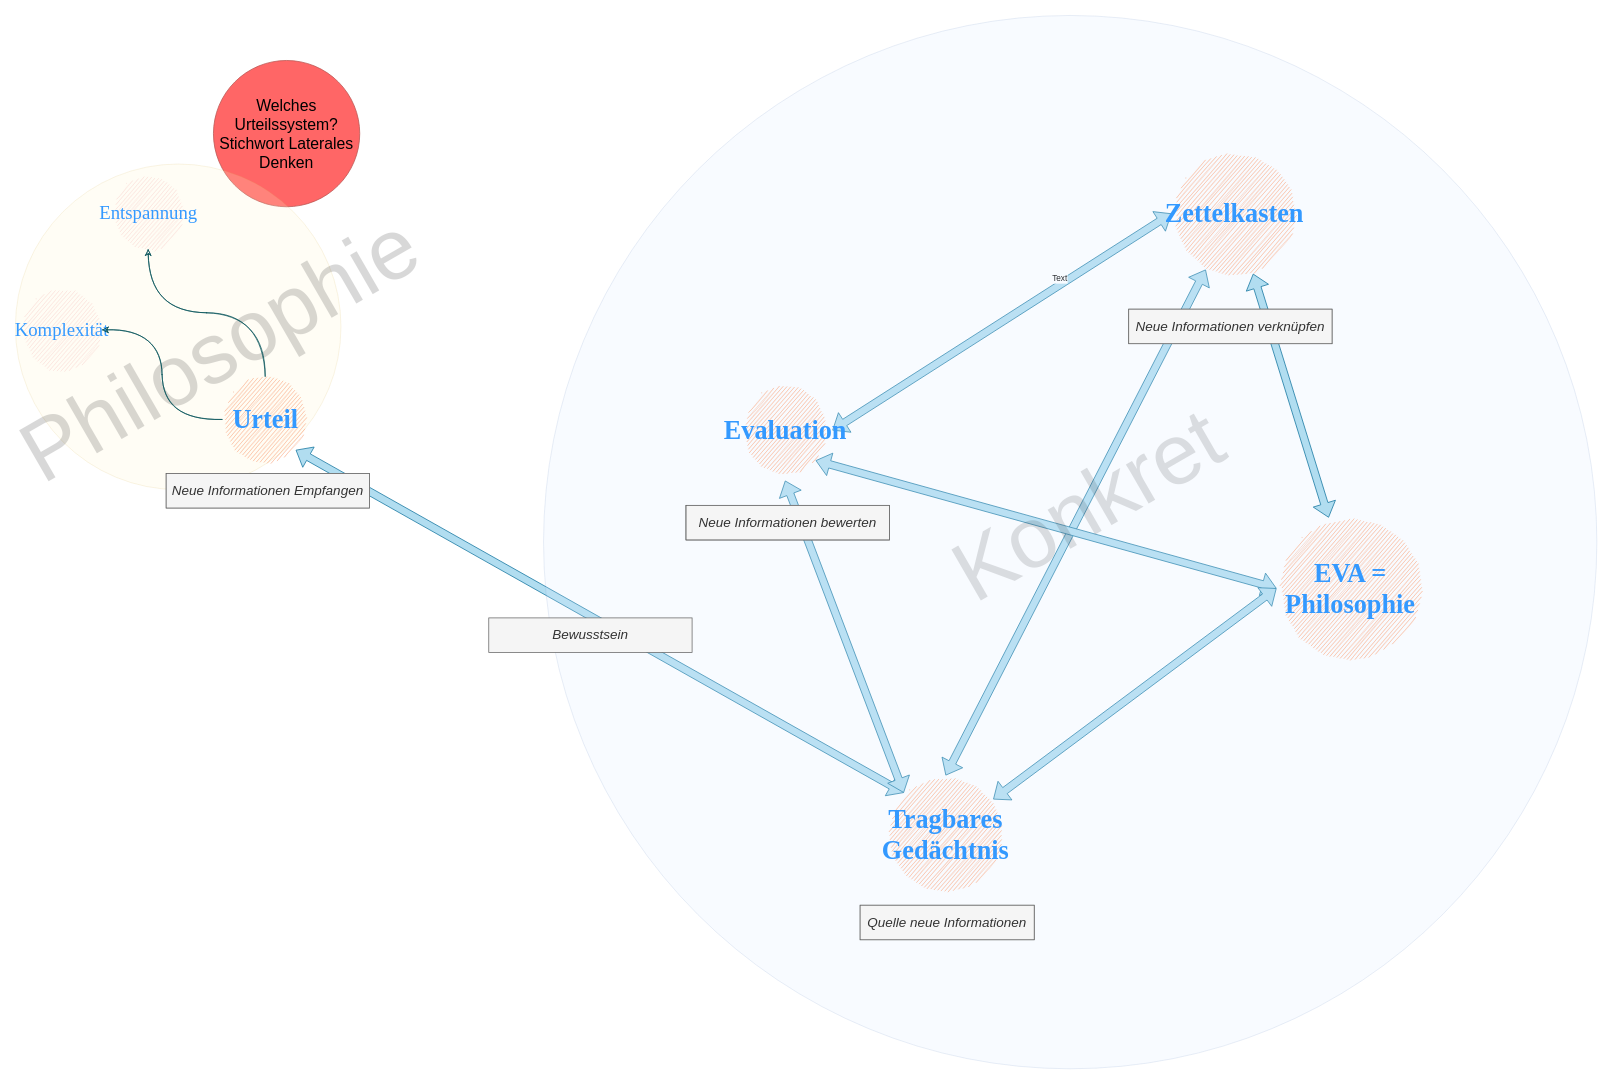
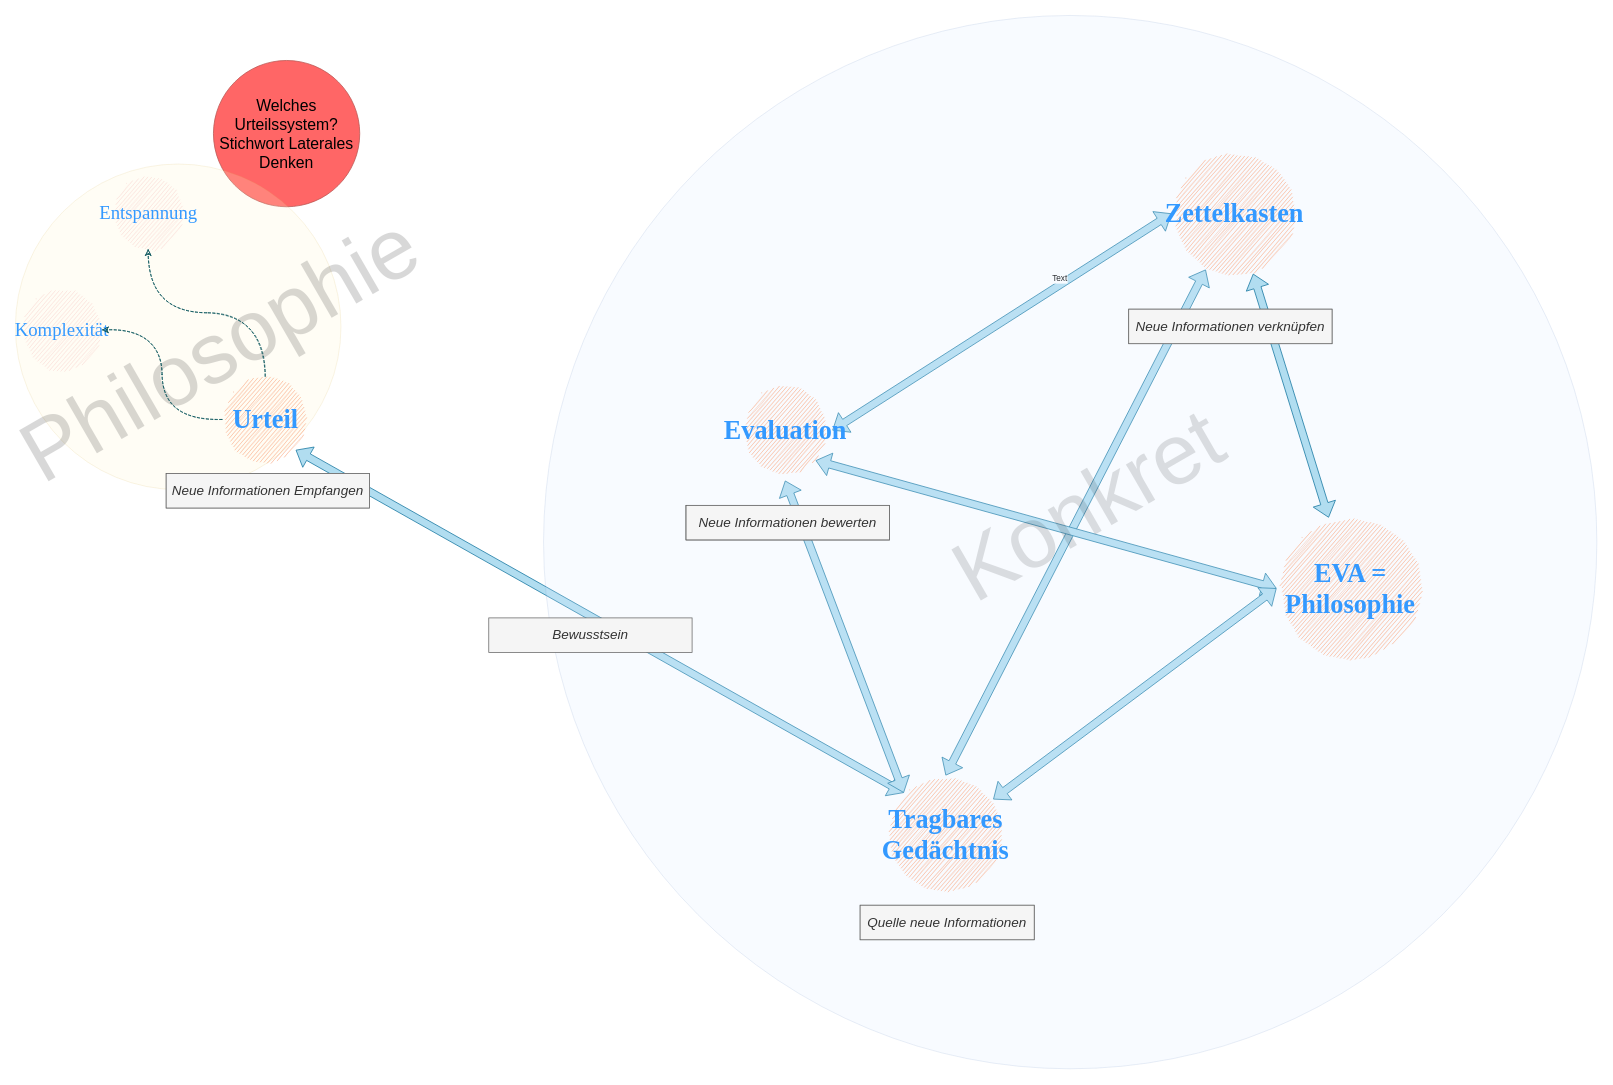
edge "Urteil" -> "Entspannung": style solid -> dashed
edge "Urteil" -> "Komplexität": style solid -> dashed
